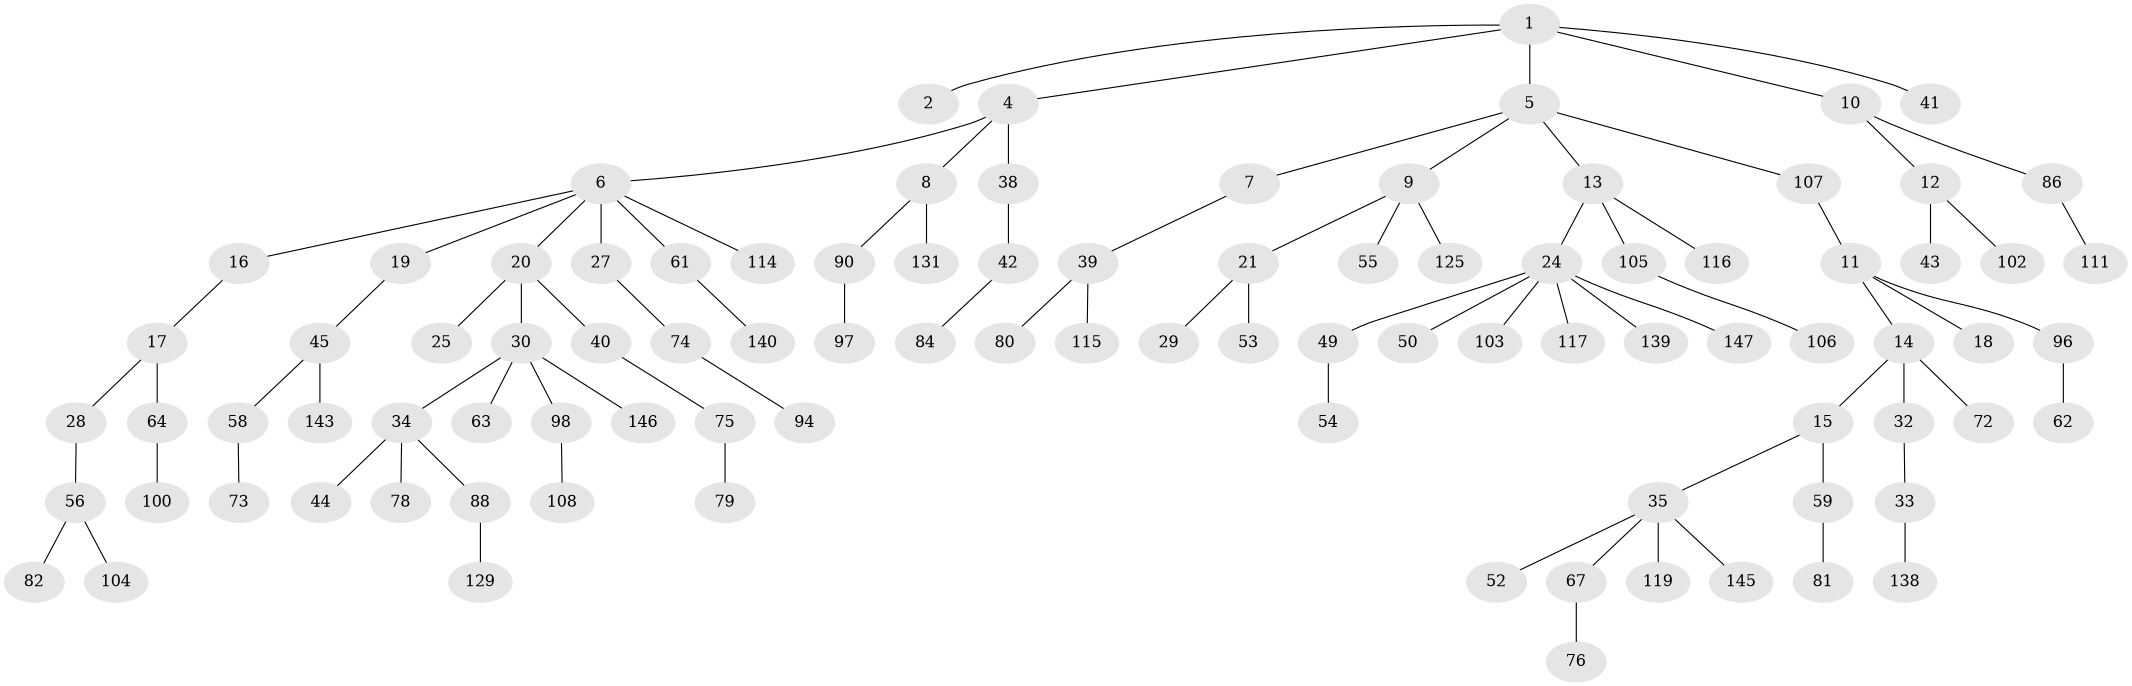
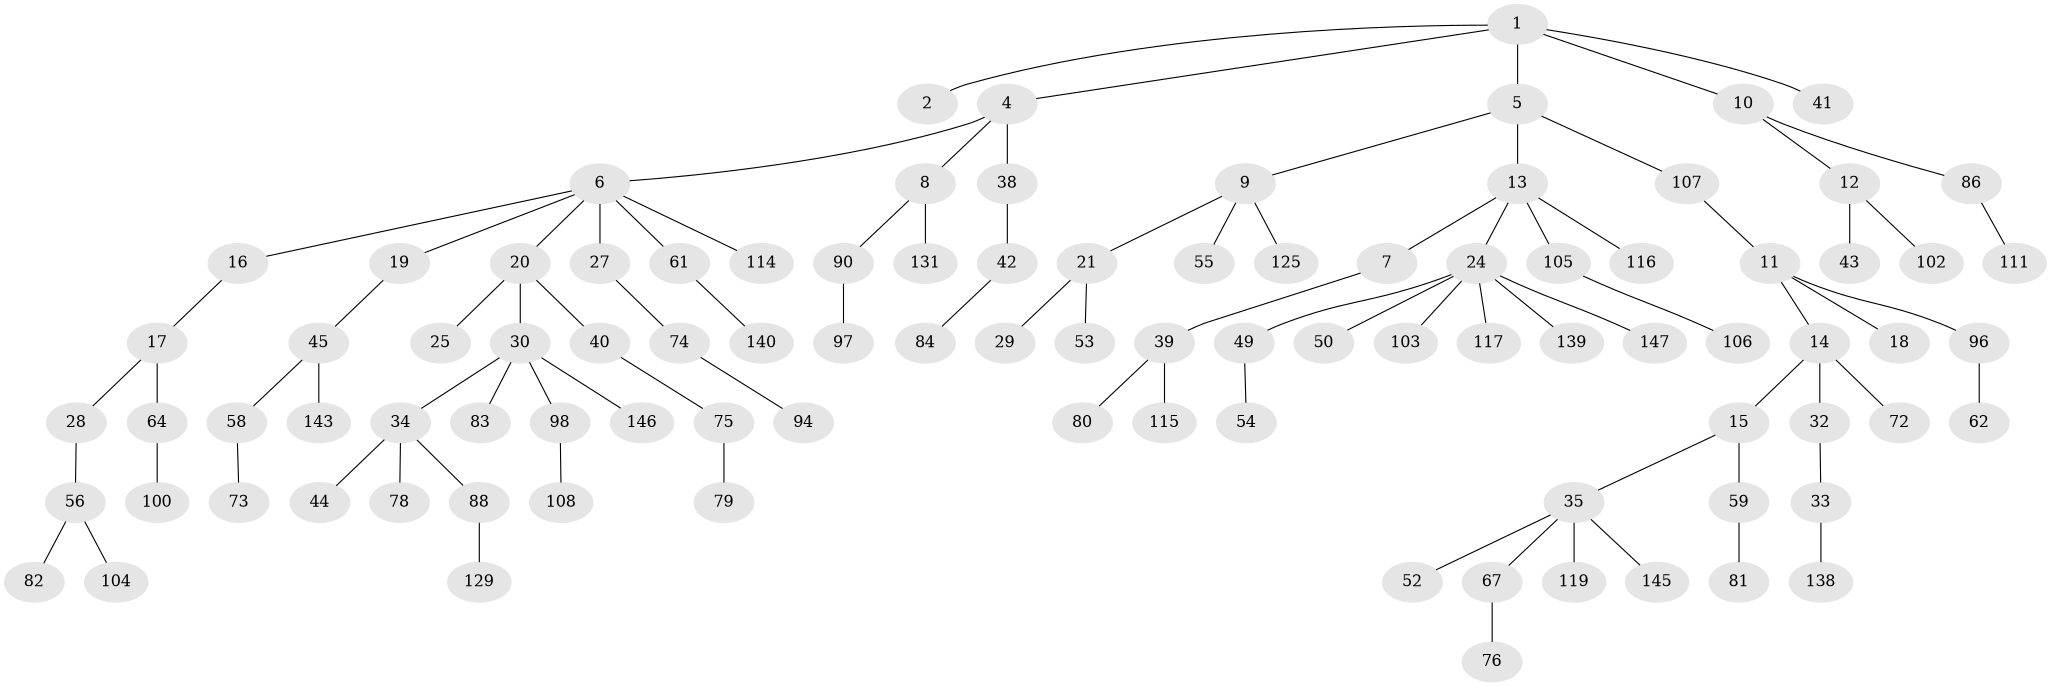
edge "5" -- "7": now "13" -- "7"
node "63": label "63" -> "83"
